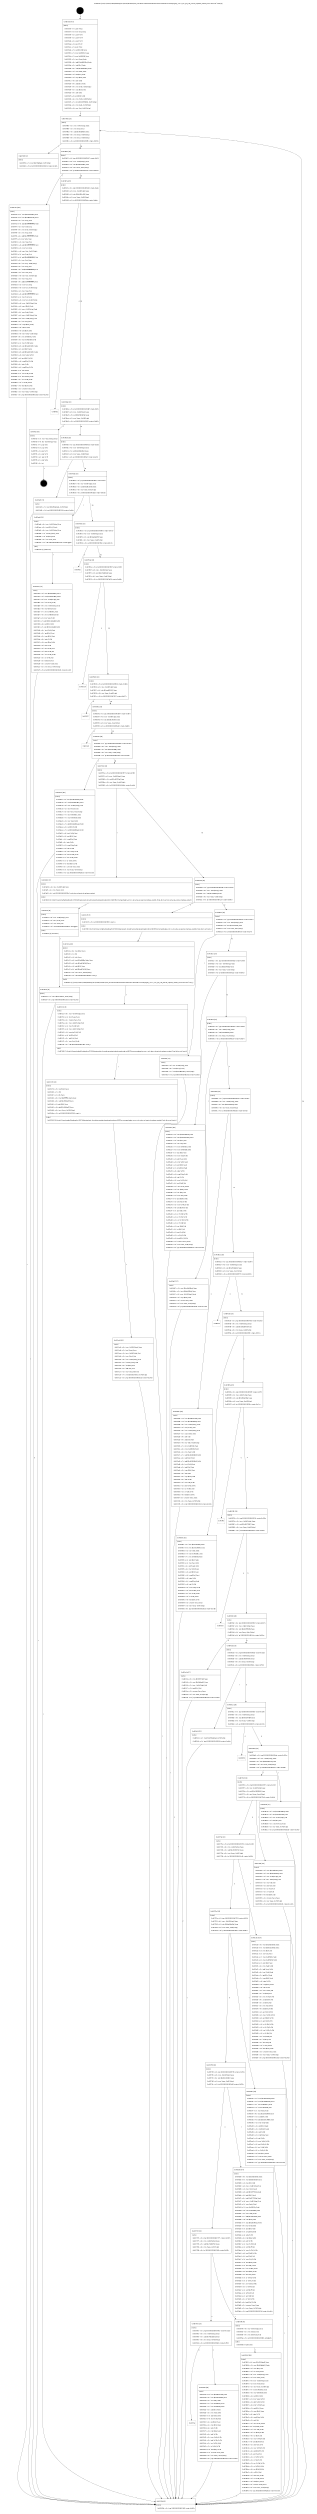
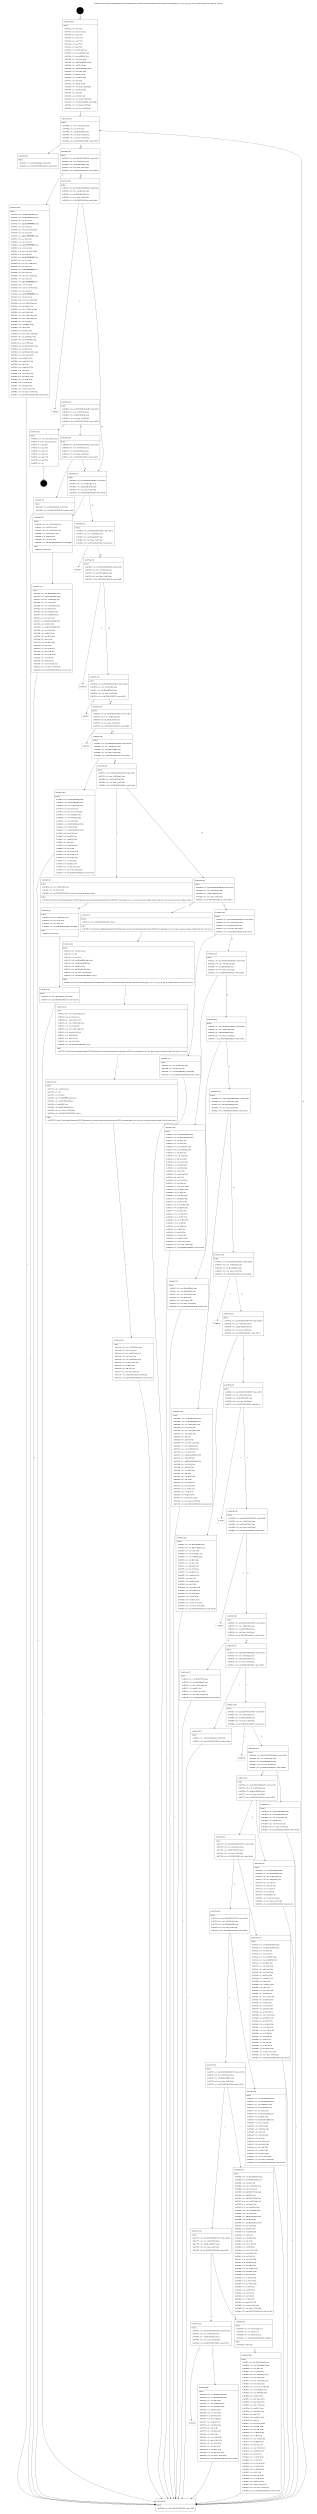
edge "0x40147e [28]" -> "0x40149a [28]": now "0x40147e [28]" -> "0x4014d2 [28]"
